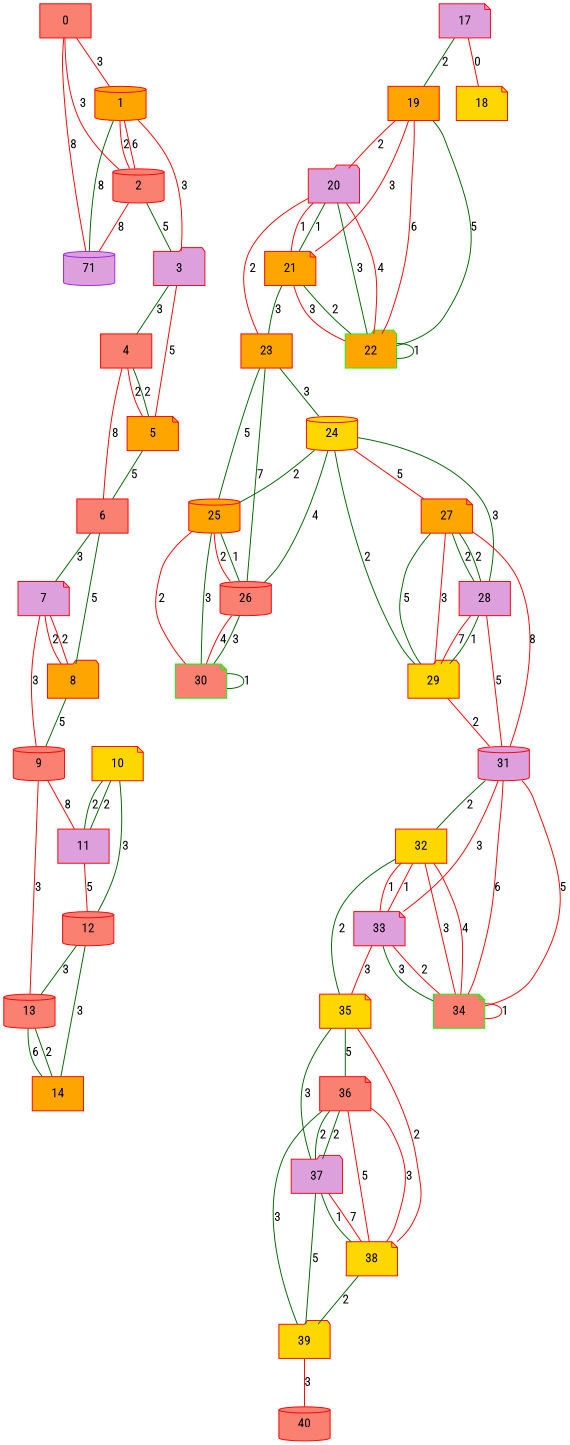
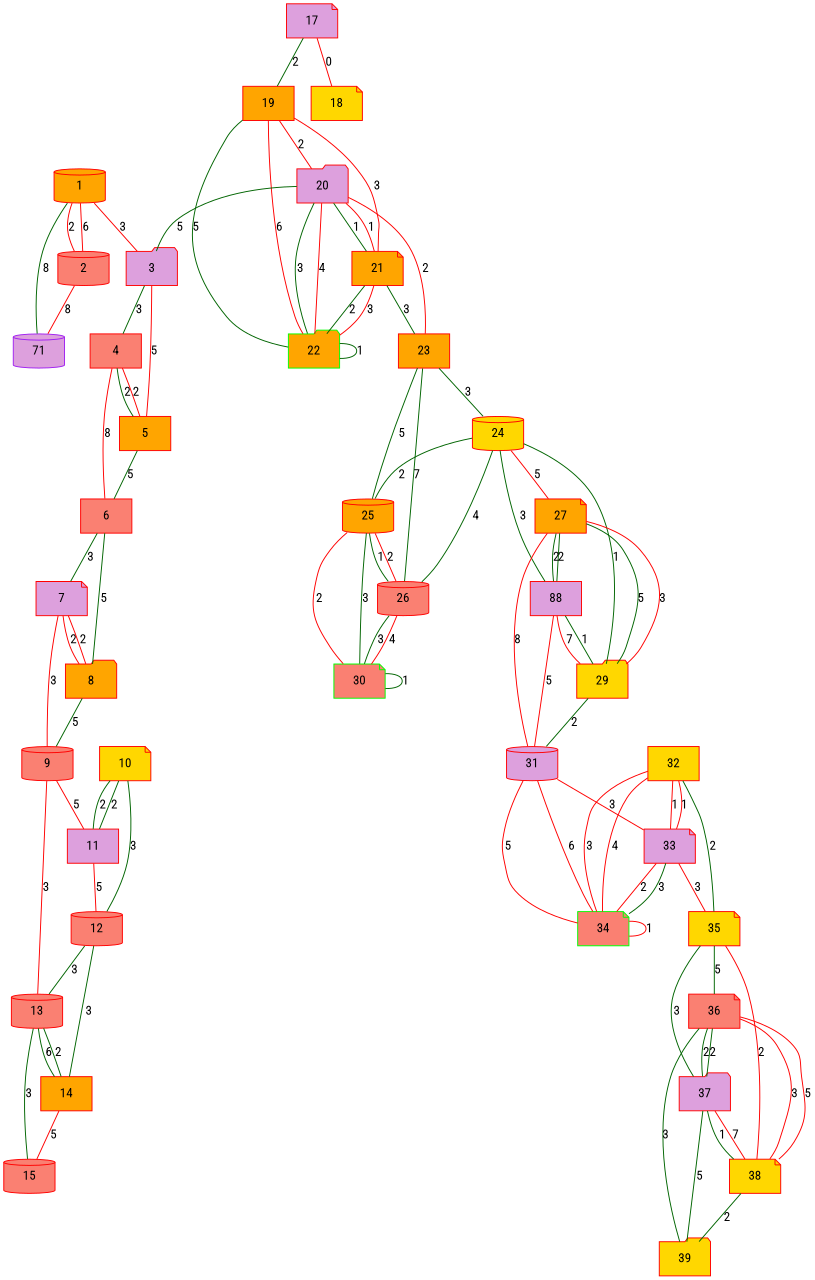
node "0": removed
edge "2" -- "3": now "20" -- "3"
node "5": shape note -> box
edge "24" -- "29": label "2" -> "1"
node "28": label "28" -> "88"
edge "29" -- "31": color red -> darkgreen
edge "31" -- "32": removed, label "2"
edge "9" -- "11": label "8" -> "5"
node "15": added
node "40": removed
